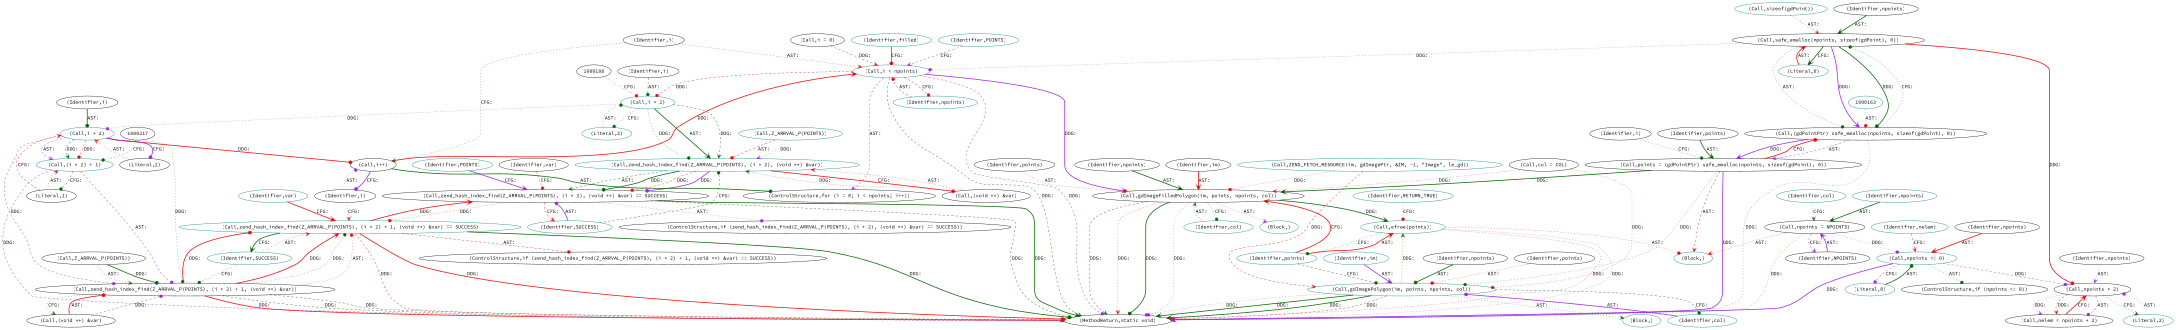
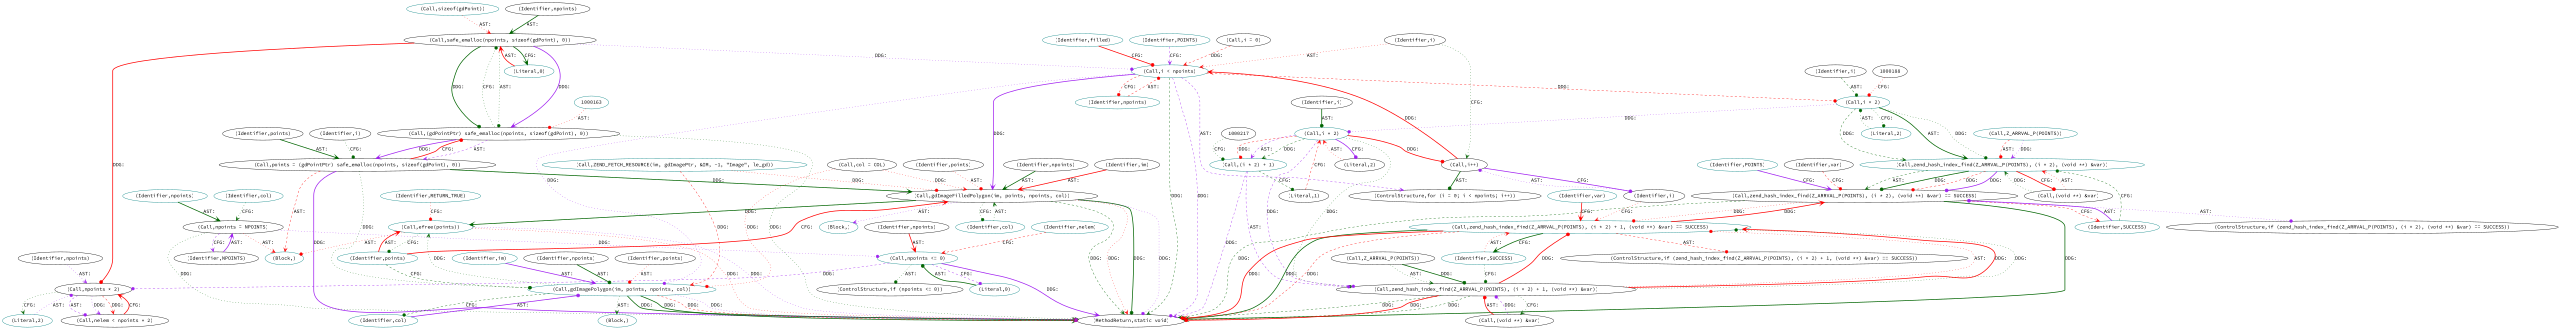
edge "(Call,i < npoints)" -> "(Call,gdImagePolygon(im, points, npoints, col))": added, label "DDG:"
edge "(Literal,1)" -> "(Call,(i * 2) + 1)": removed, label "AST:"
